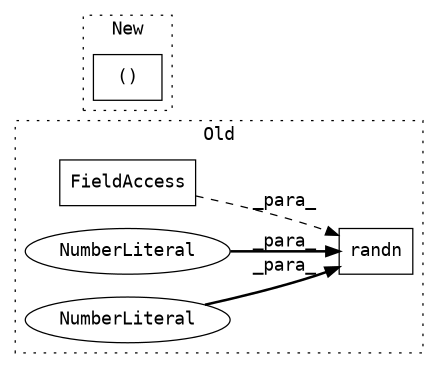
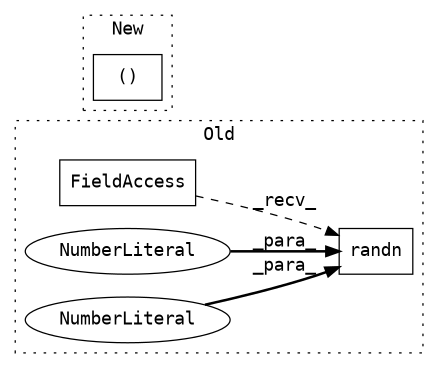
edge "FieldAccess" -> "randn": label "_para_" -> "_recv_"
